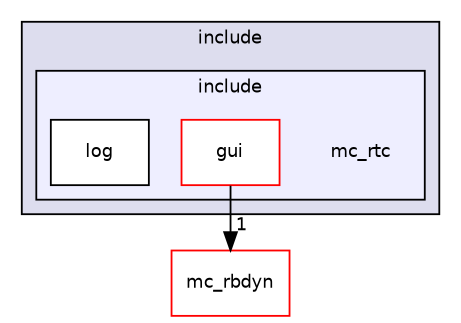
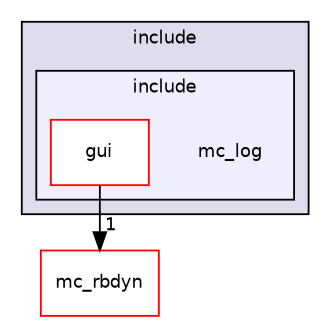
node "log": removed
node "mc_rtc": label "mc_rtc" -> "mc_log"
